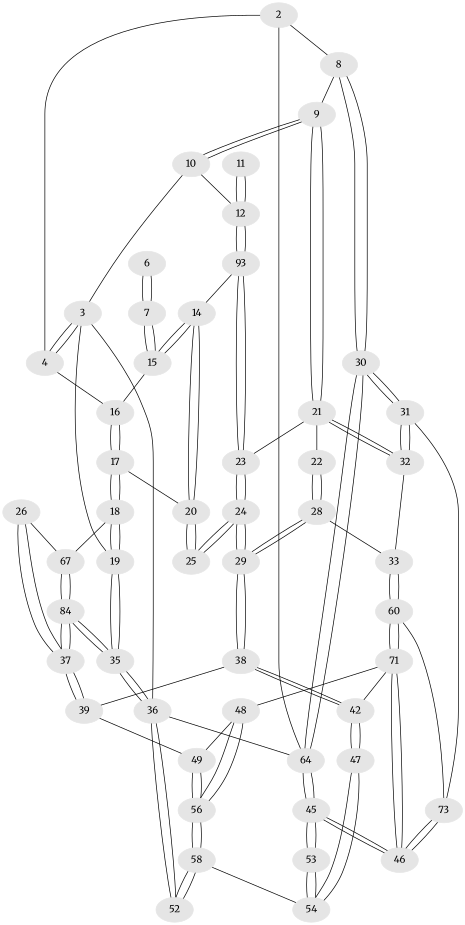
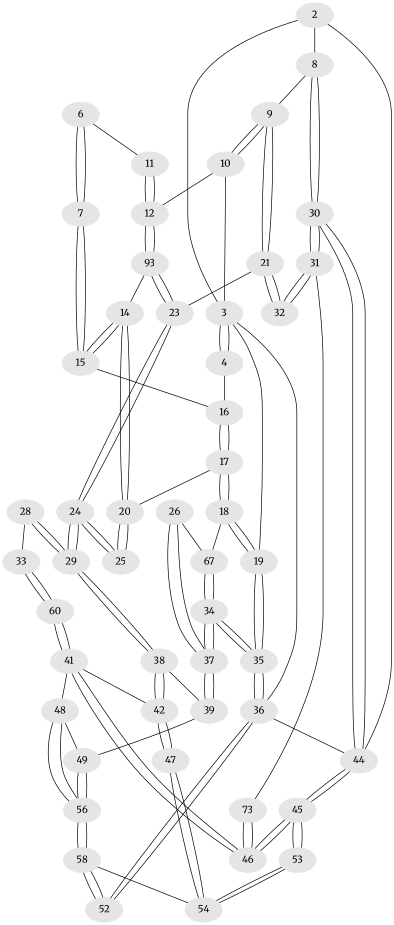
edge "2" -- "4": now "2" -- "3"
edge "6" -- "11": added
node "22": removed
edge "32" -- "33": removed
node "84": label "84" -> "34"
node "71": label "71" -> "41"
edge "60" -- "73": removed
node "64": label "64" -> "44"
